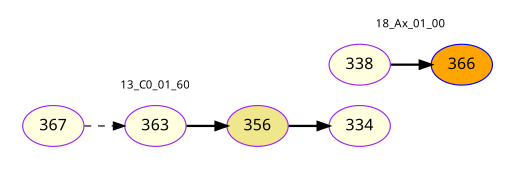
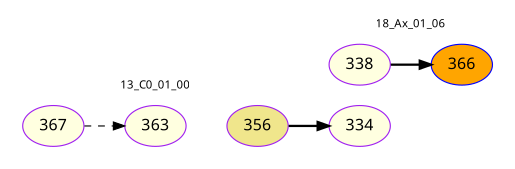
cluster "18_Ax_01_00": label "18_Ax_01_00" -> "18_Ax_01_06"
cluster "13_C0_01_60": label "13_C0_01_60" -> "13_C0_01_00"
edge "363" -> "356": removed
